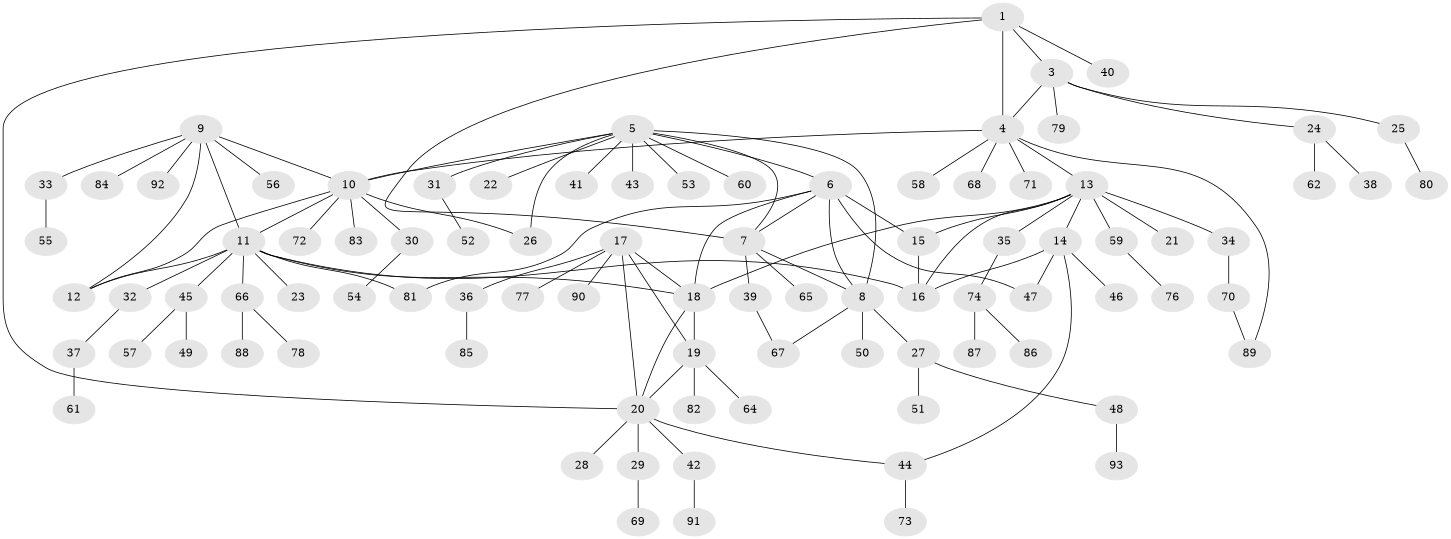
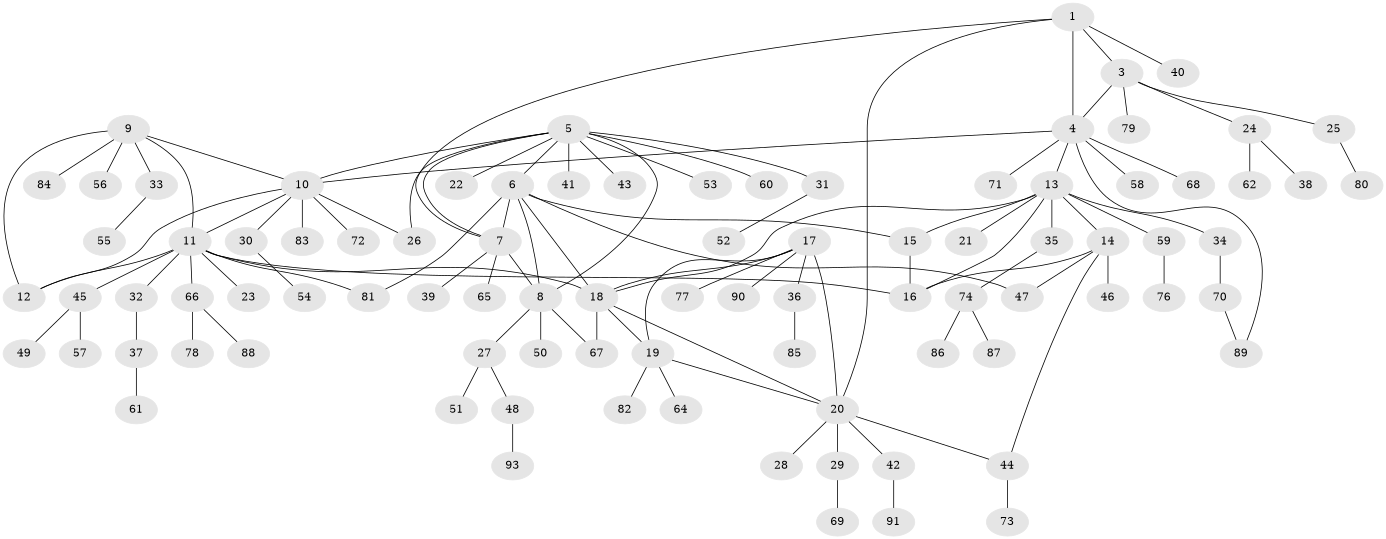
node "92": removed
edge "39" -- "67": now "18" -- "67"
